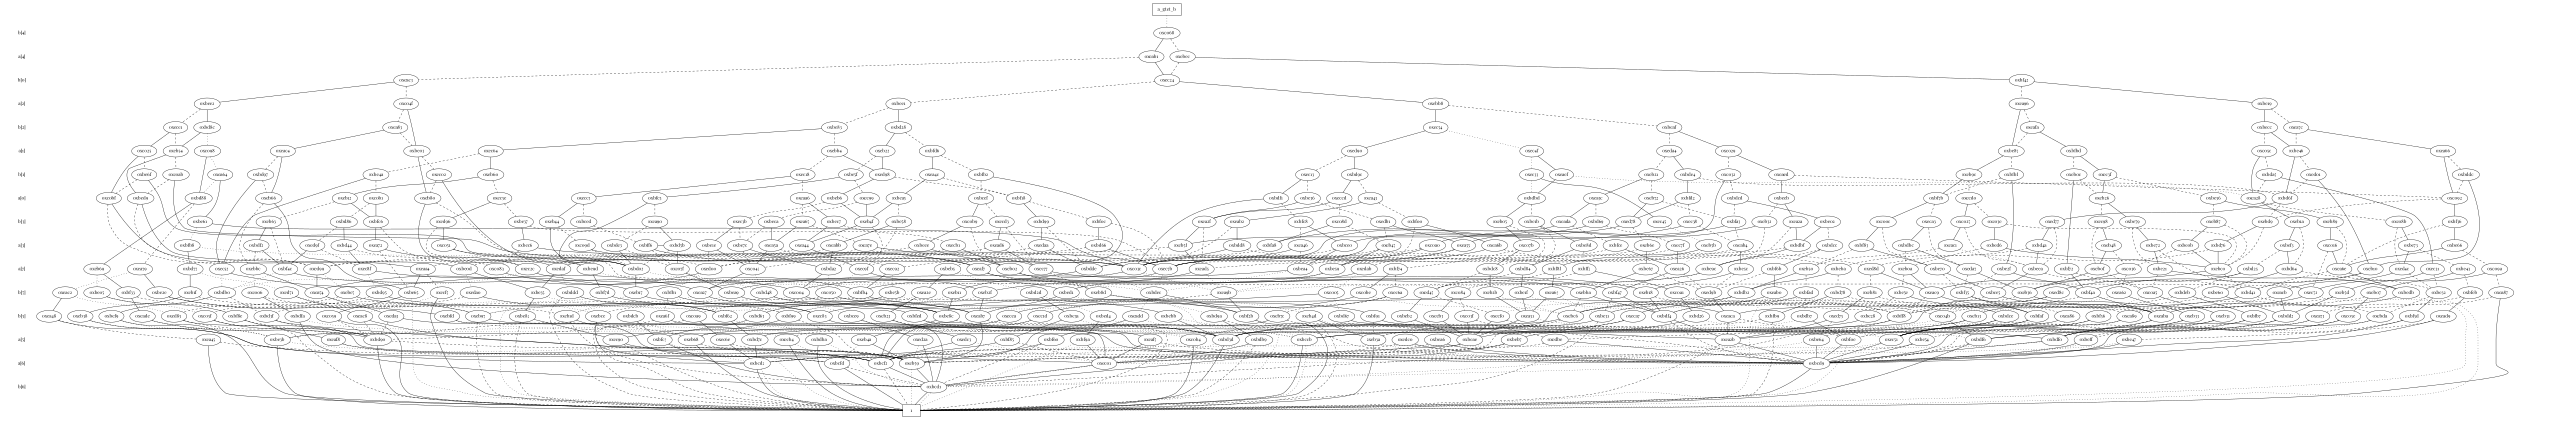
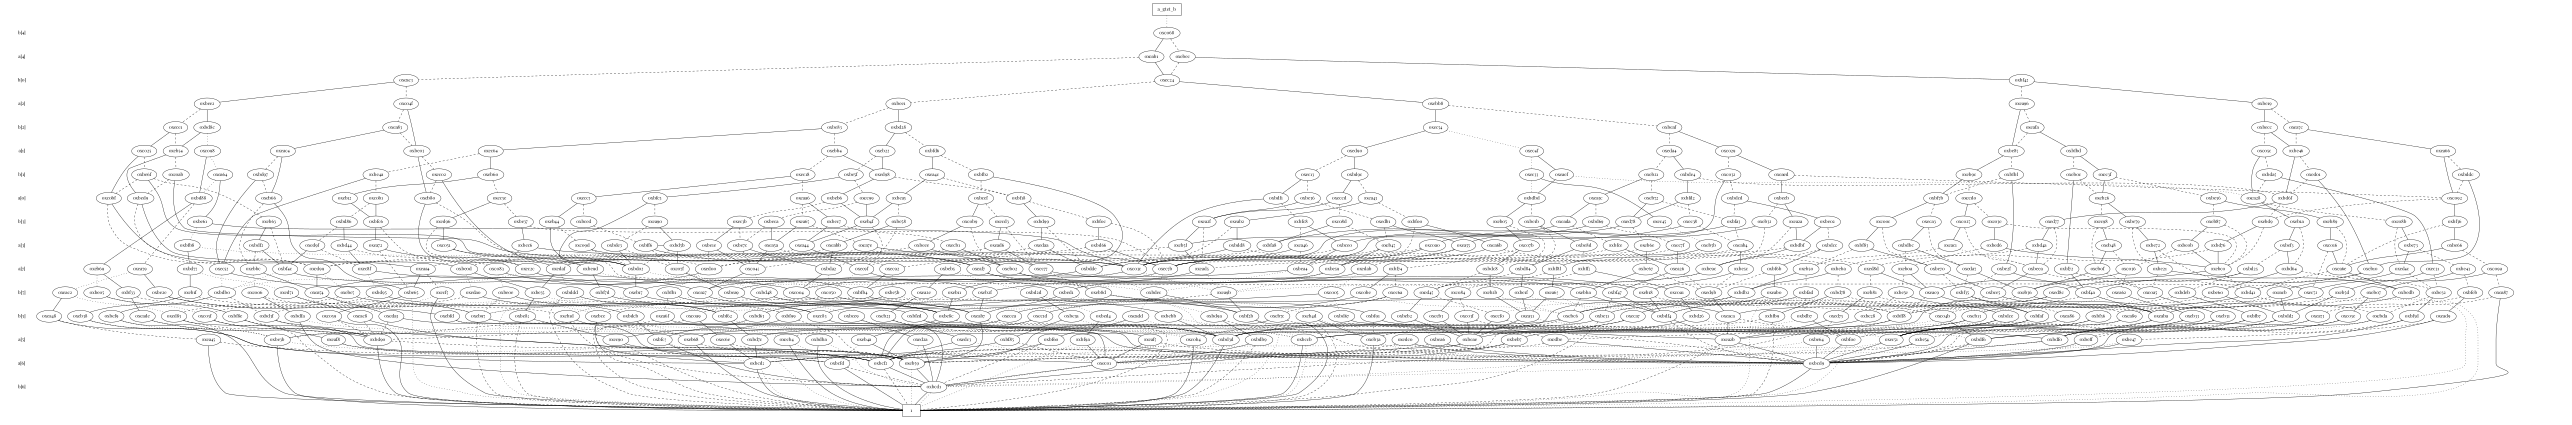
edge "0xeb12" -- "0xeb63": now "0xbe6f" -- "0xeb63"
node "0xbe0e": added
node "2xeb3a": label "2xeb3a" -> "0xeb3a"
